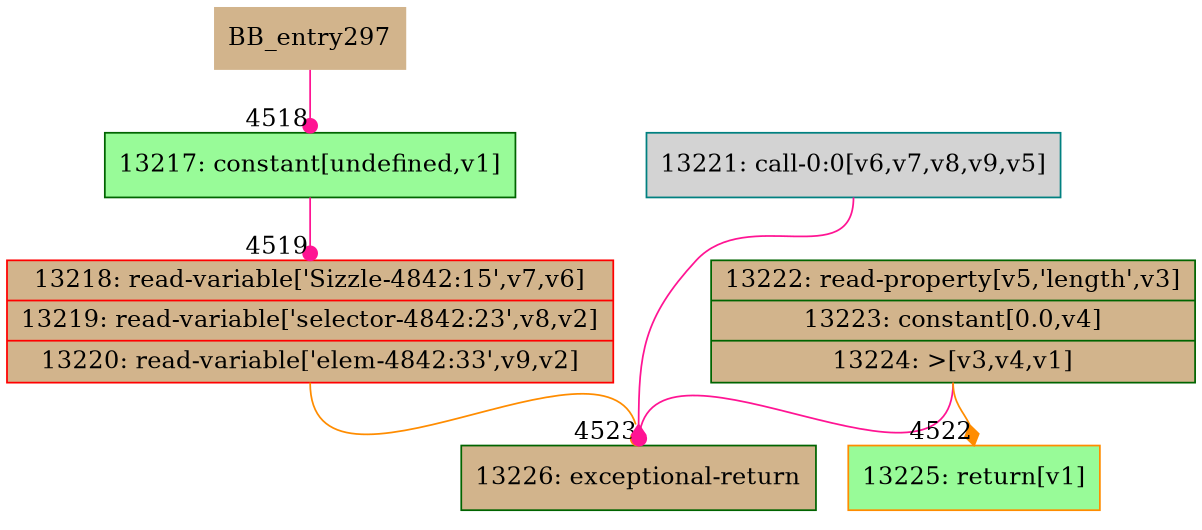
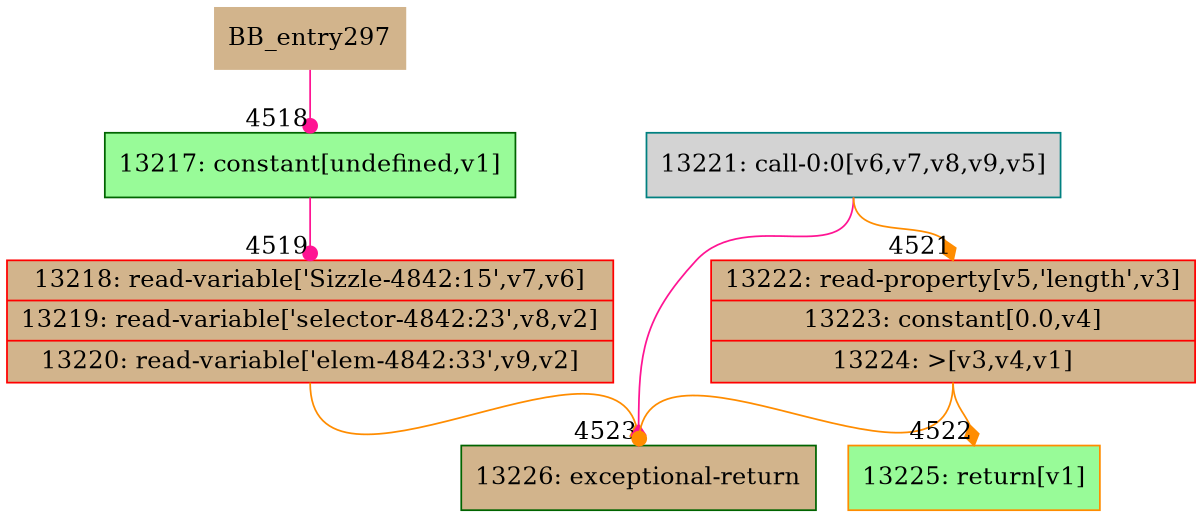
edge "13221: call-0:0[v6,v7,v8,v9,v5]" -> "13222: read-property[v5,'length',v3]": added
node "13222: read-property[v5,'length',v3]": color darkgreen -> red
edge "13222: read-property[v5,'length',v3]" -> "13226: exceptional-return": color deeppink -> darkorange
edge "13218: read-variable['Sizzle-4842:15',v7,v6]" -> "13226: exceptional-return": arrowhead dot -> diamond
